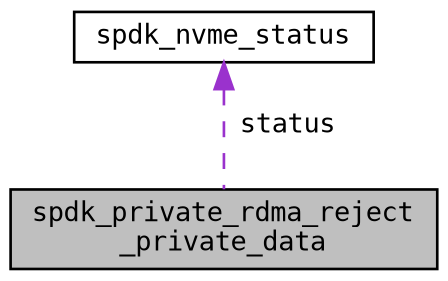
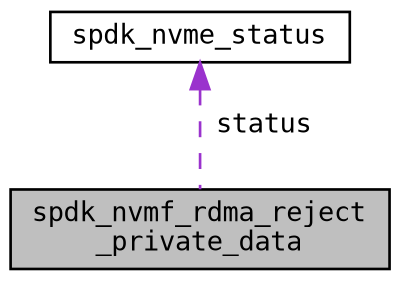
node "spdk_private_rdma_reject _private_data": label "spdk_private_rdma_reject _private_data" -> "spdk_nvmf_rdma_reject _private_data"
